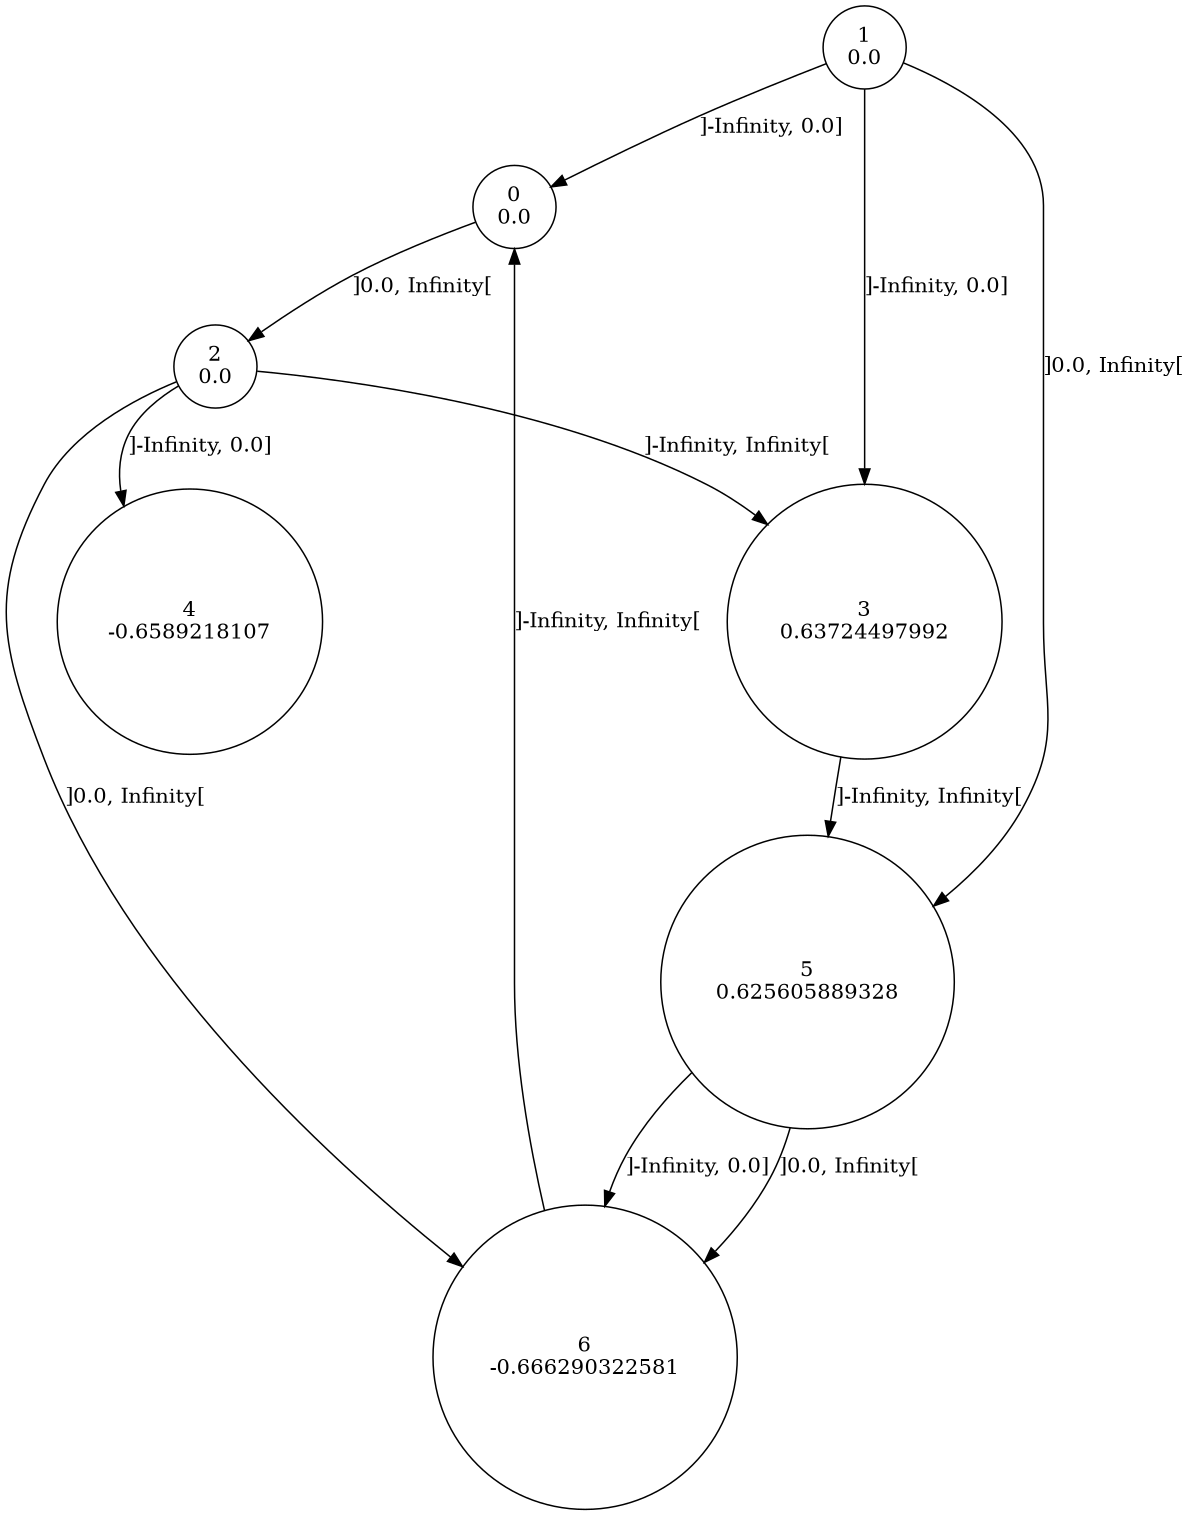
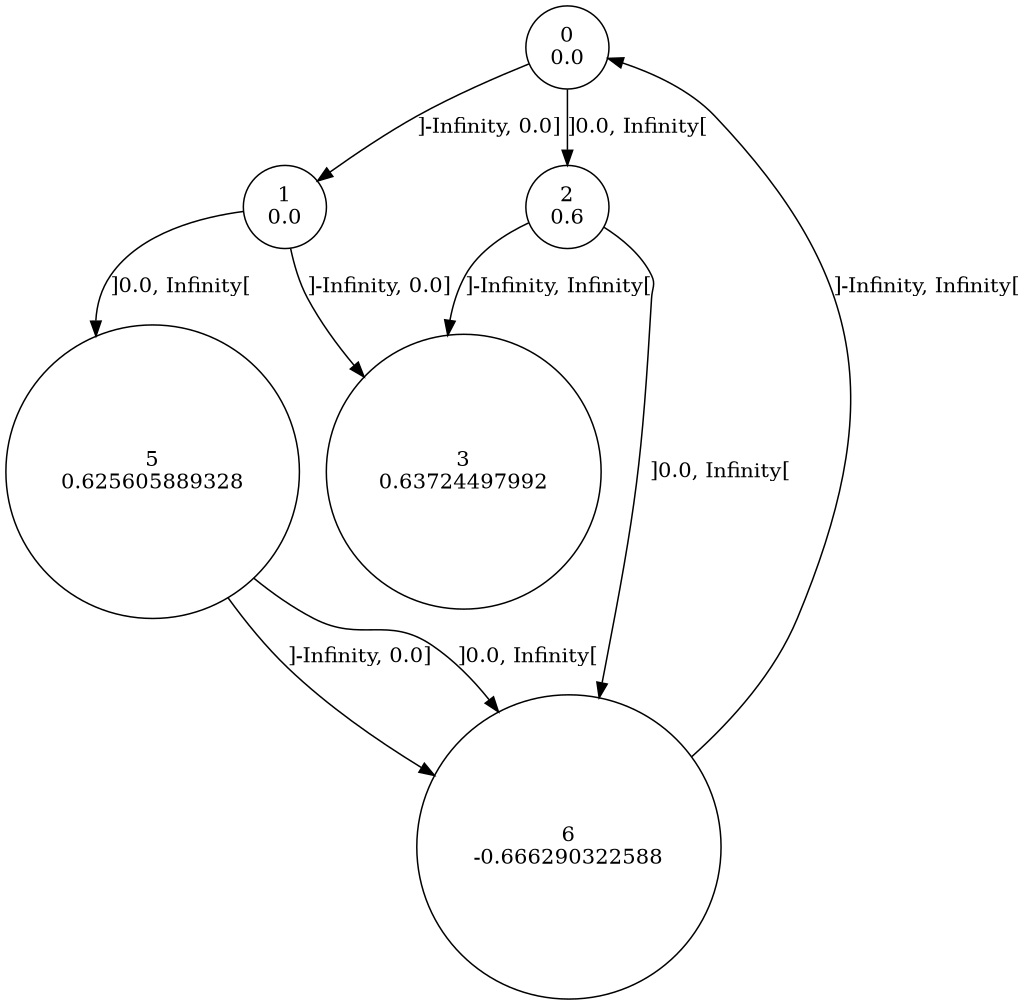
edge "1 0.0" -> "0 0.0": reversed
node "2 0.0": label "2 0.0" -> "2 0.6"
node "4 -0.6589218107": removed
edge "3 0.63724497992" -> "5 0.625605889328": removed, label "]-Infinity, Infinity["
node "6 -0.666290322581": label "6 -0.666290322581" -> "6 -0.666290322588"
